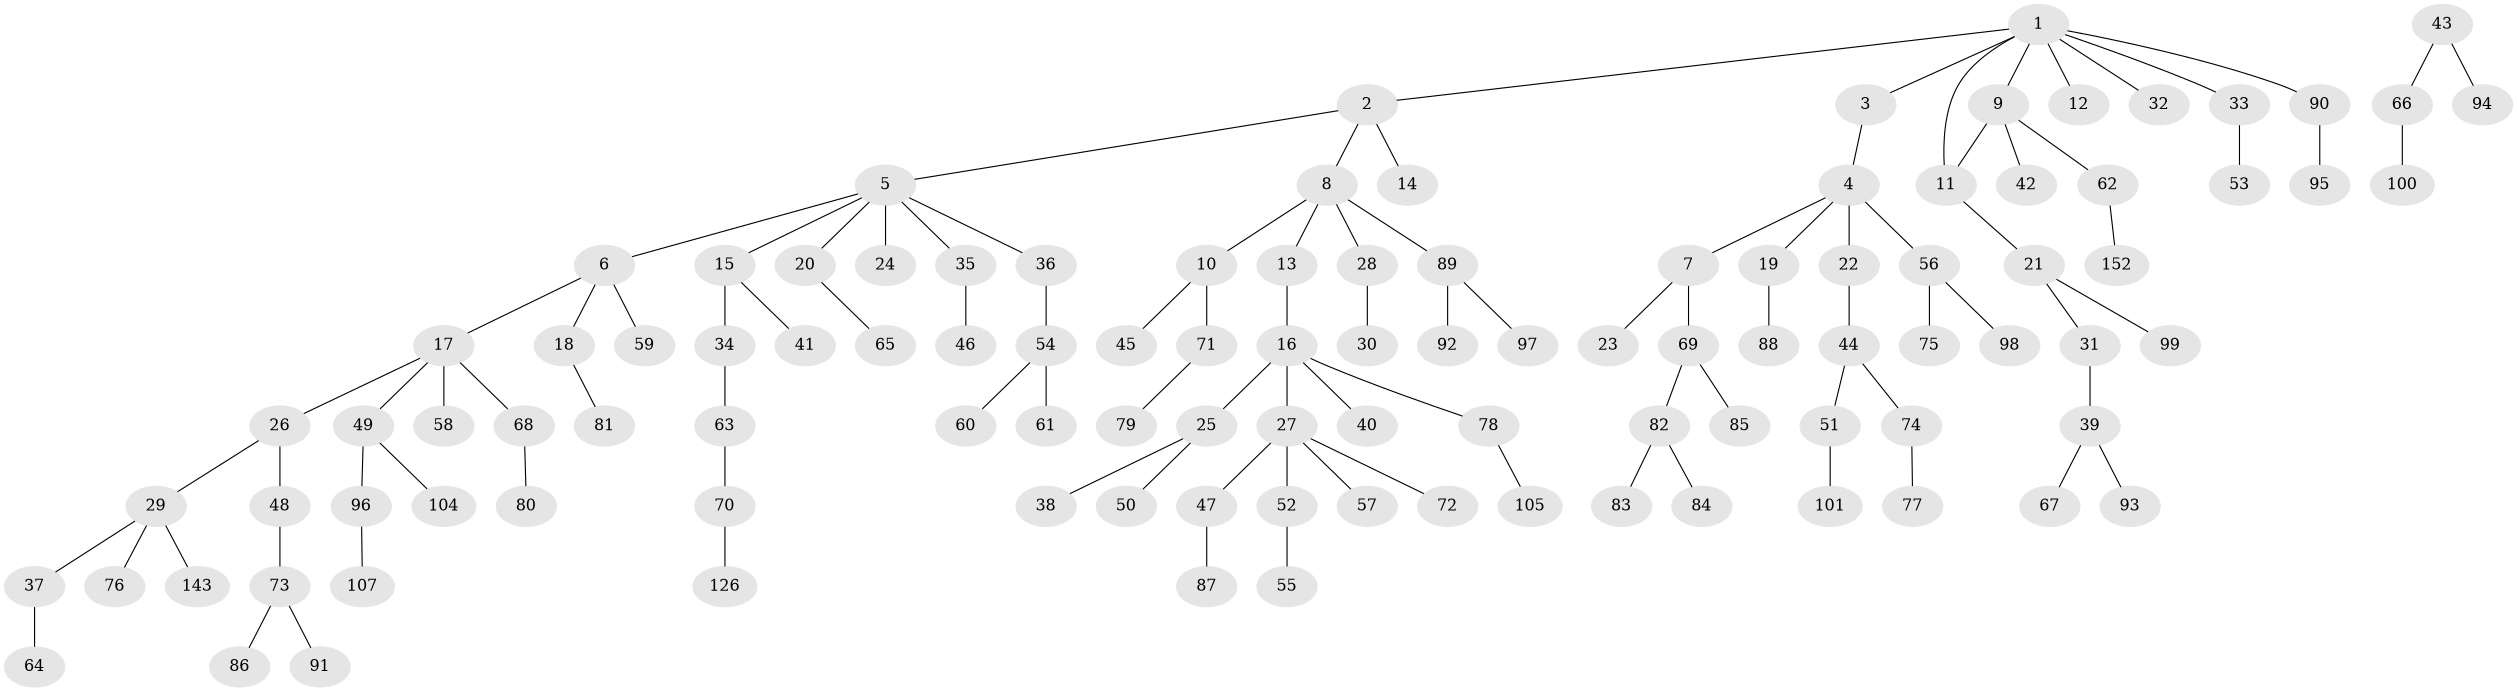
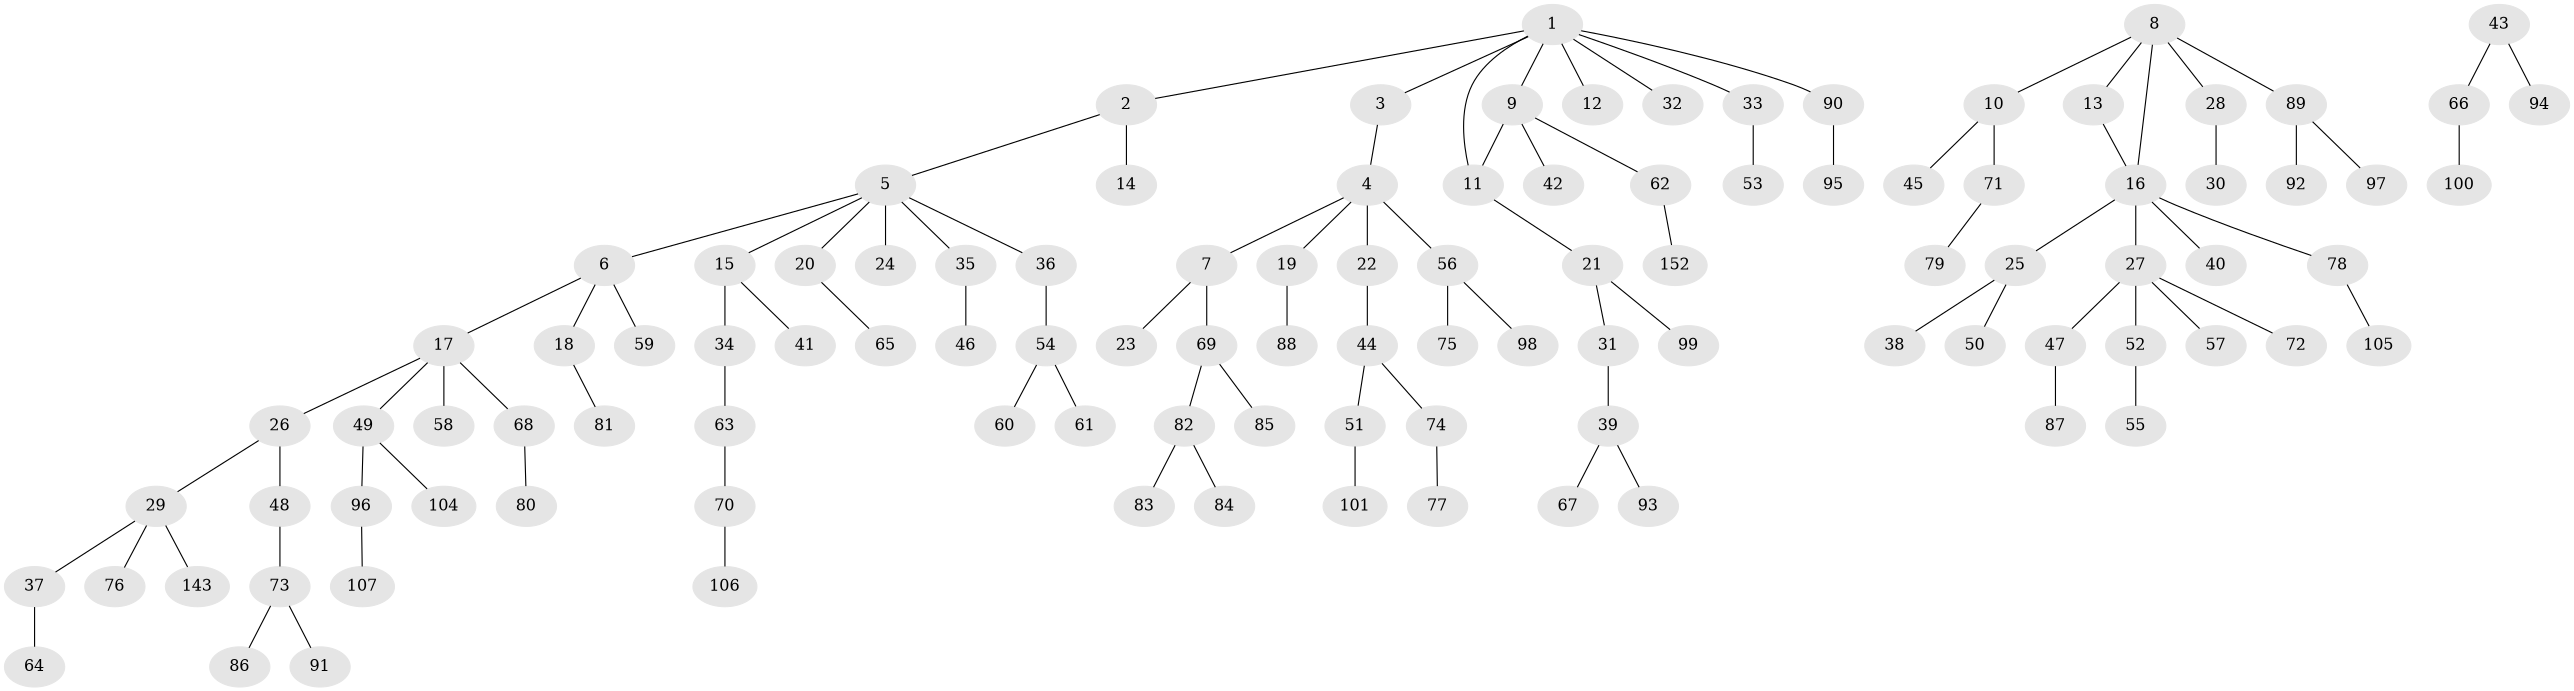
edge "2" -- "8": now "16" -- "8"
node "126": label "126" -> "106"
